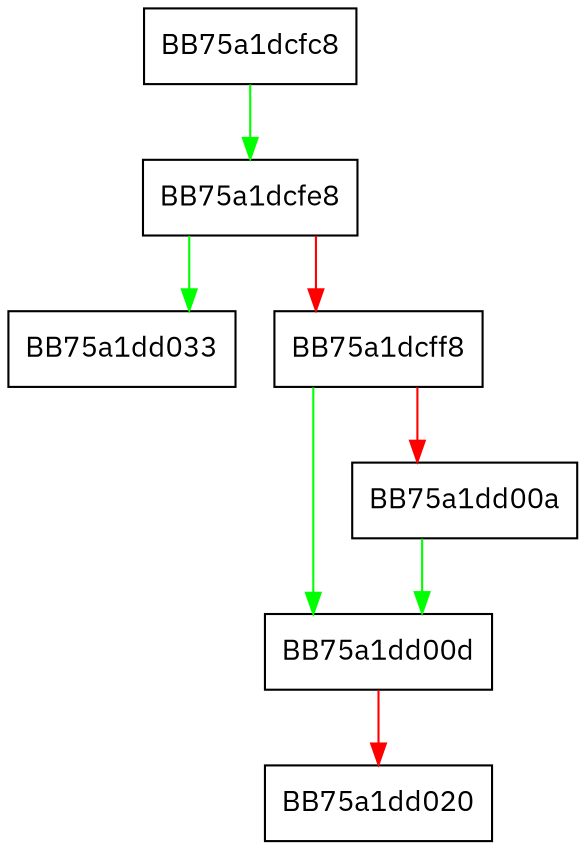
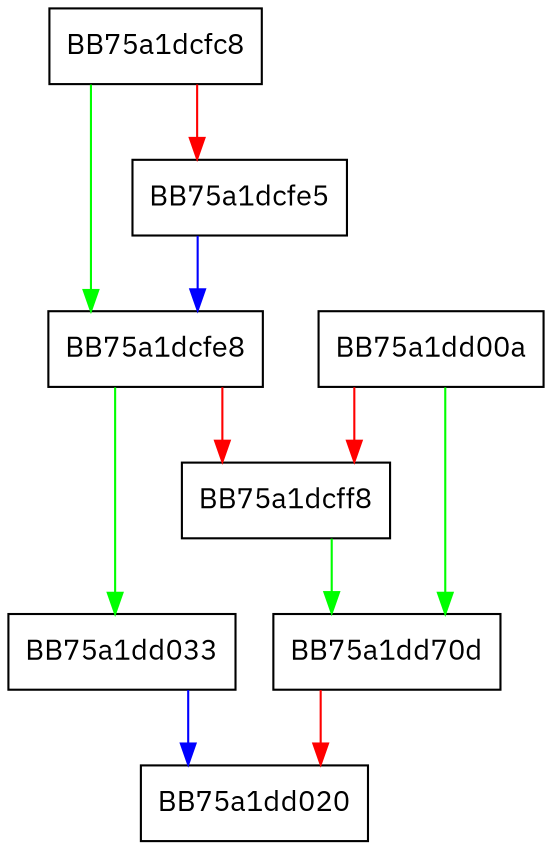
node "BB75a1dcfe5": added
edge "BB75a1dcff8" -> "BB75a1dd00a": reversed
node "BB75a1dd00d": label "BB75a1dd00d" -> "BB75a1dd70d"
edge "BB75a1dd033" -> "BB75a1dd020": added
